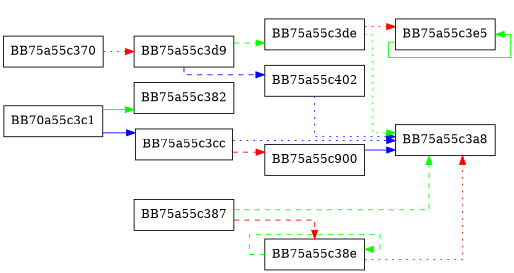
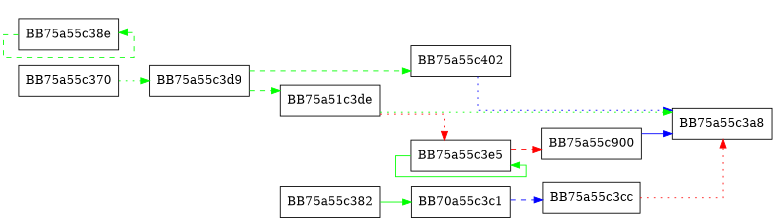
node "BB75a55c3de": label "BB75a55c3de" -> "BB75a51c3de"
edge "BB75a55c370" -> "BB75a55c3d9": color red -> green
edge "BB75a55c3d9" -> "BB75a55c402": color blue -> green
edge "BB70a55c3c1" -> "BB75a55c382": reversed
edge "BB70a55c3c1" -> "BB75a55c3cc": style solid -> dashed
edge "BB75a55c3cc" -> "BB75a55c3a8": color blue -> red
edge "BB75a55c3cc" -> "BB75a55c900": now "BB75a55c3e5" -> "BB75a55c900"
node "BB75a55c387": removed
edge "BB75a55c38e" -> "BB75a55c3a8": removed
